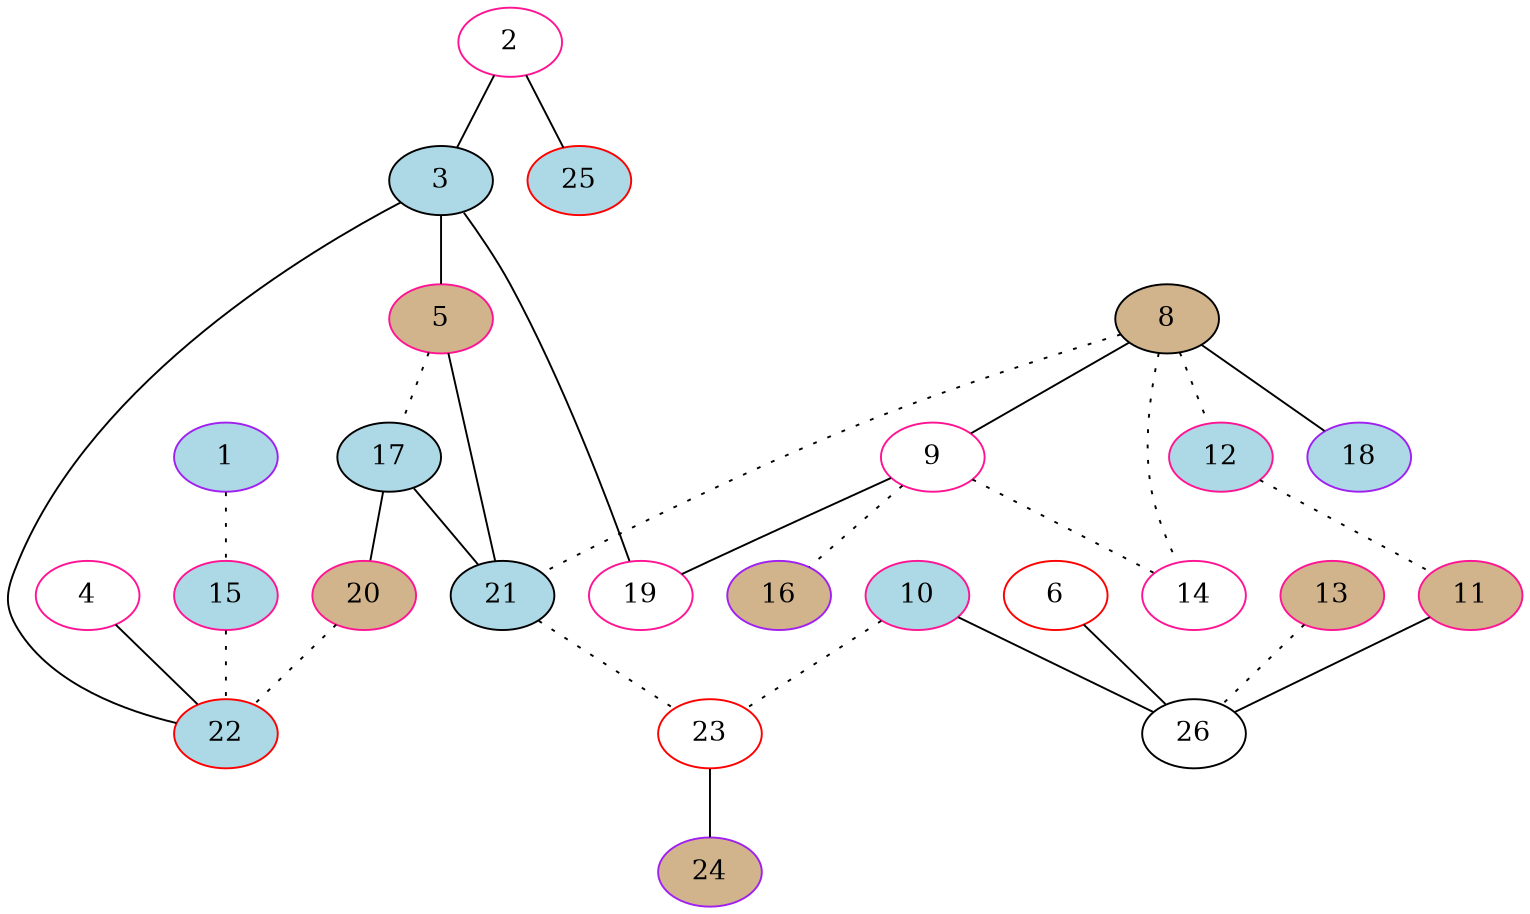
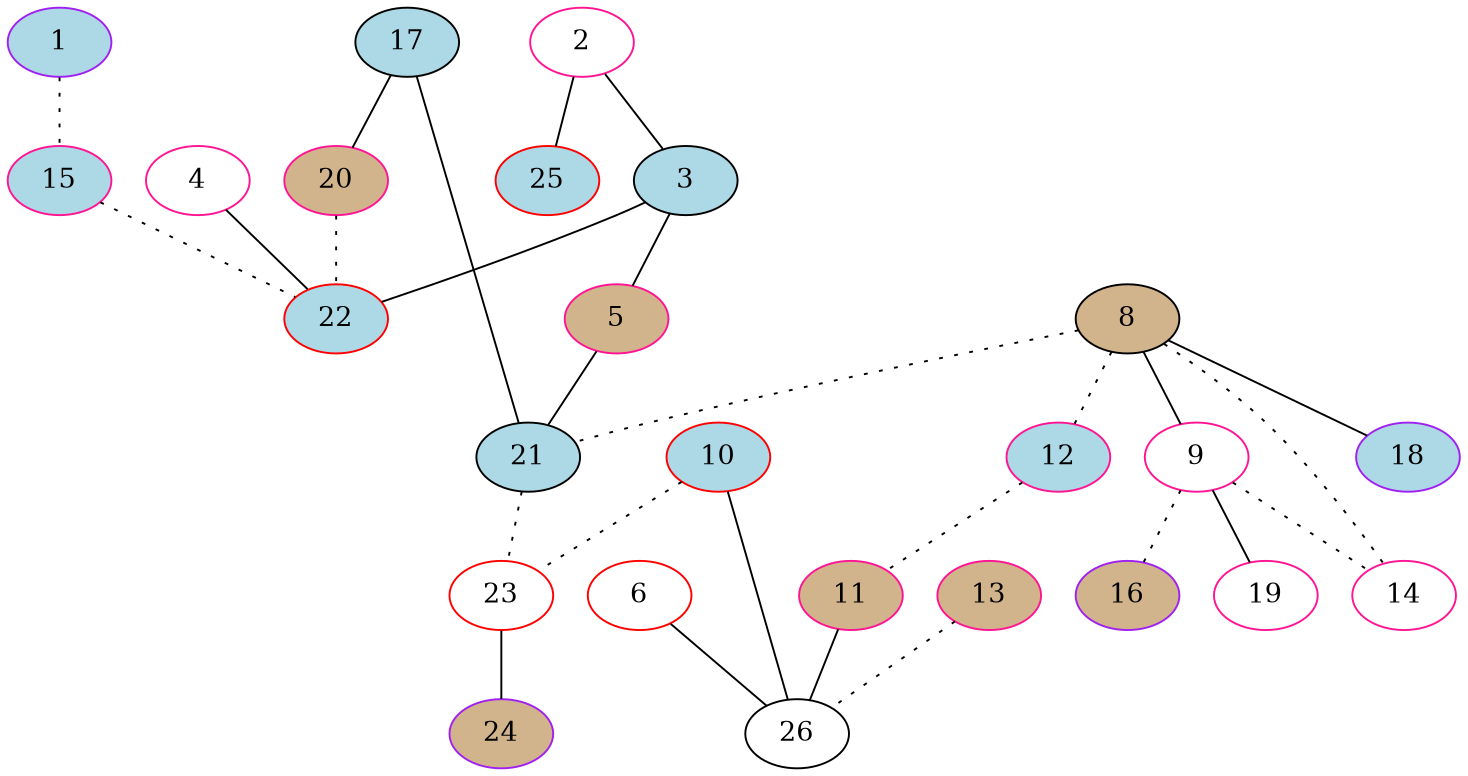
edge "3" -- "19": removed
edge "5" -- "17": removed
node "10": color deeppink -> red
